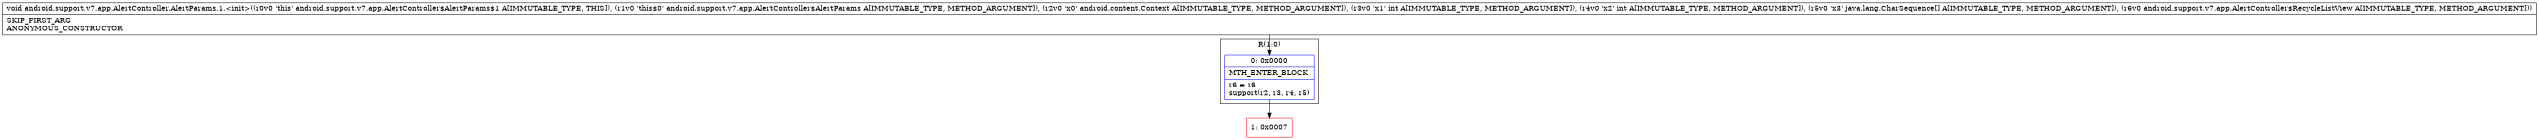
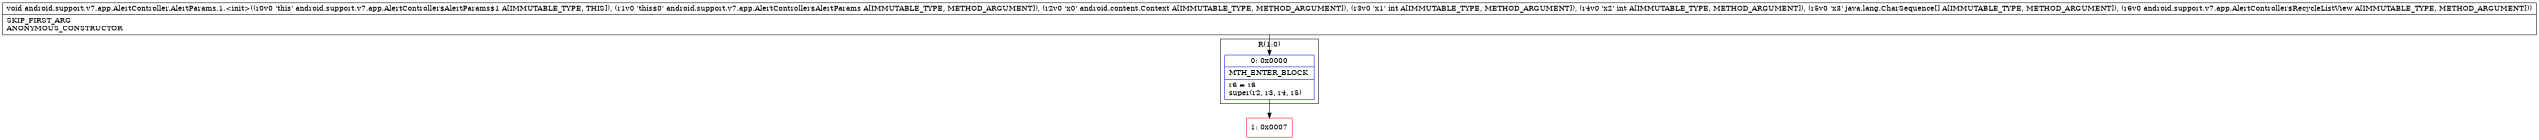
node "0: 0x0000": text "support(r2, r3, r4, r5)" -> "super(r2, r3, r4, r5)"
